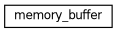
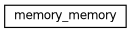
node "memory_buffer": label "memory_buffer" -> "memory_memory"
